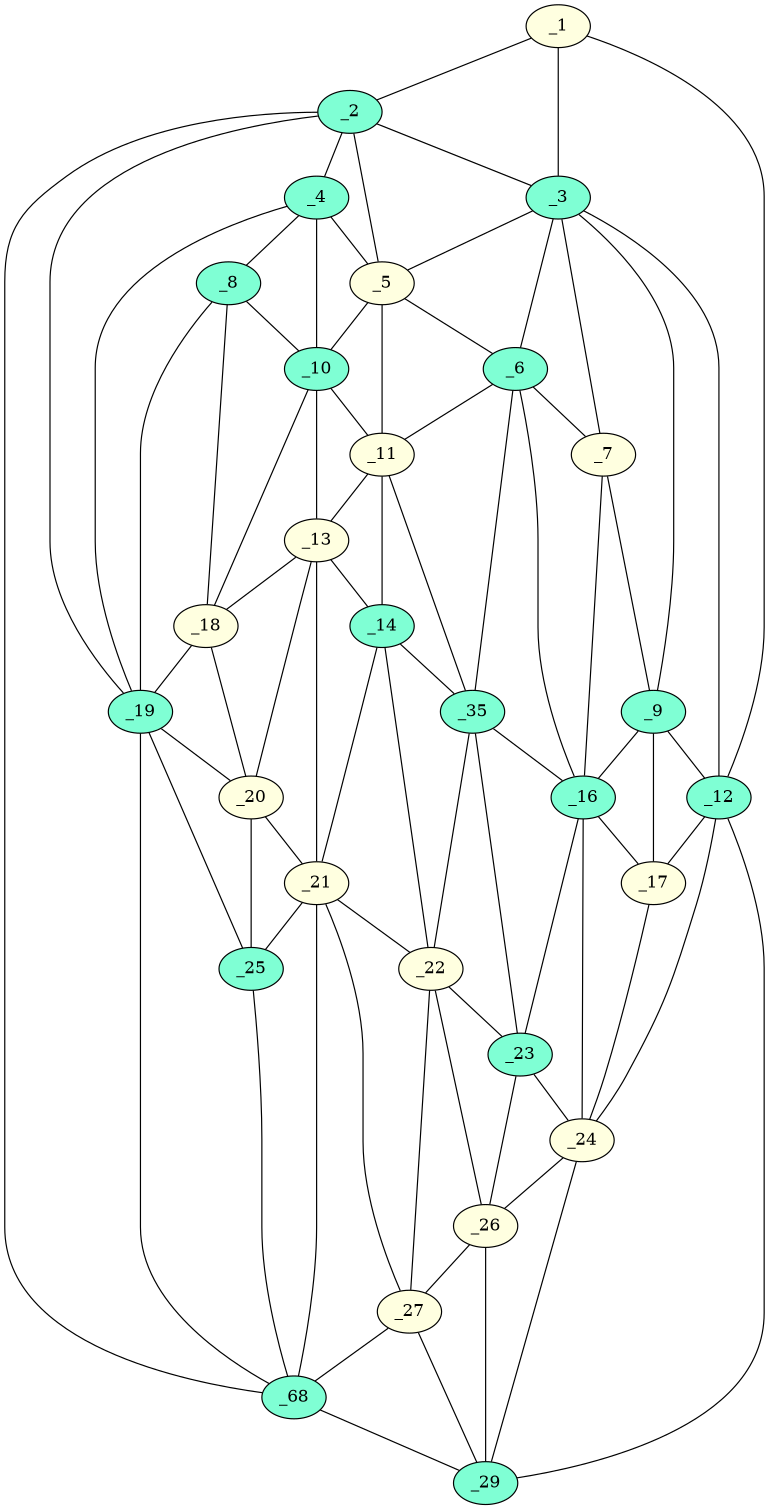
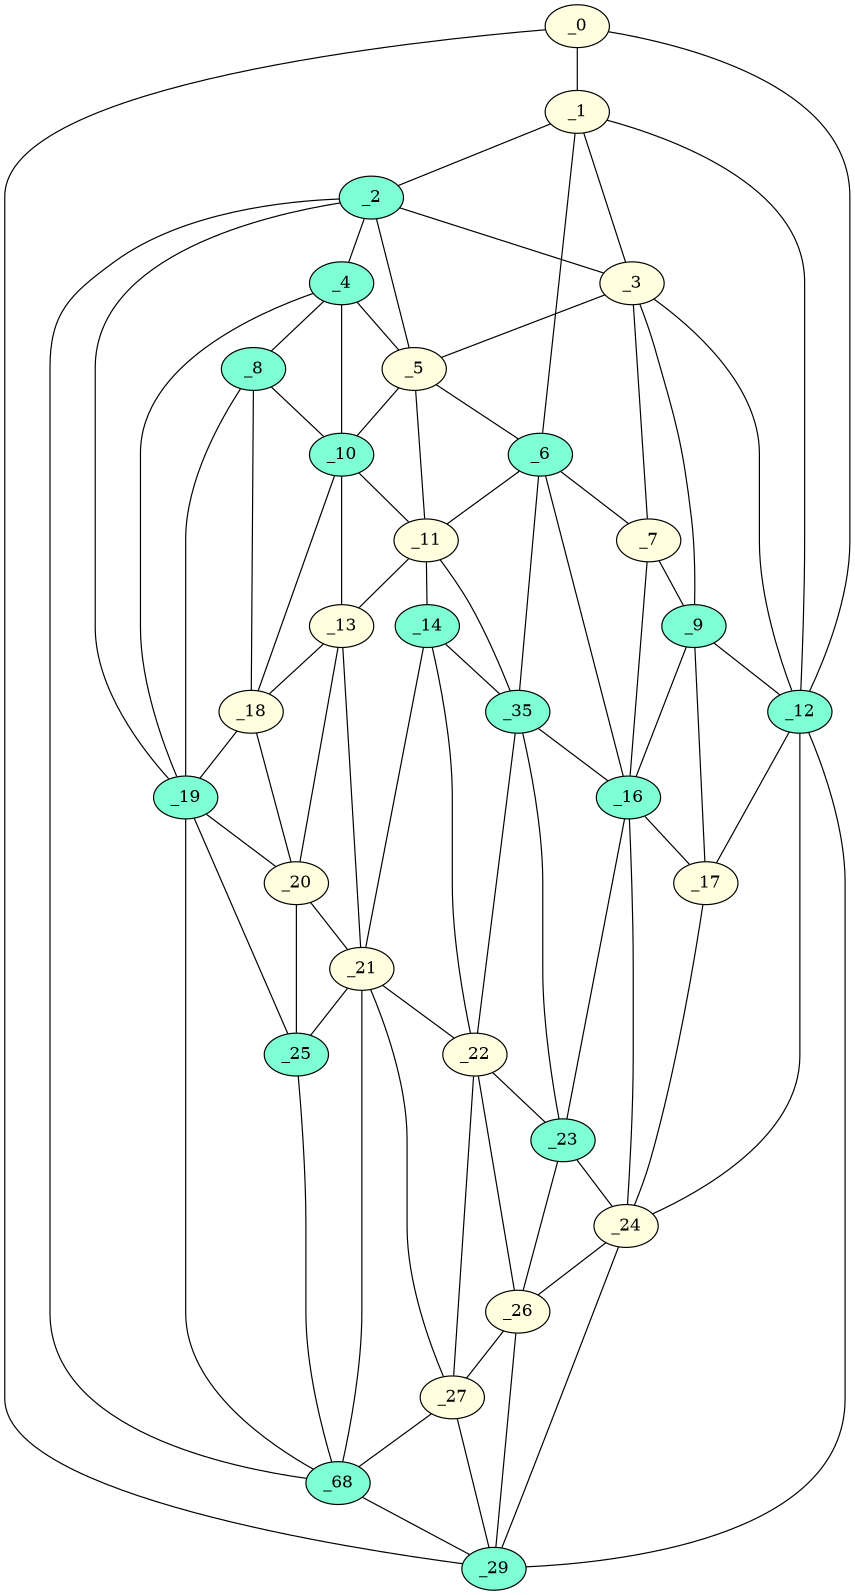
node "_0": added
node "_3": fillcolor aquamarine -> lightyellow
edge "_3" -- "_6": now "_1" -- "_6"
edge "_13" -- "_14": removed
